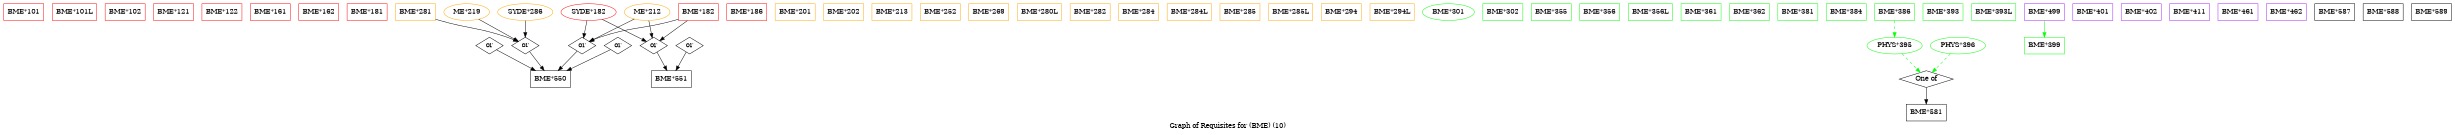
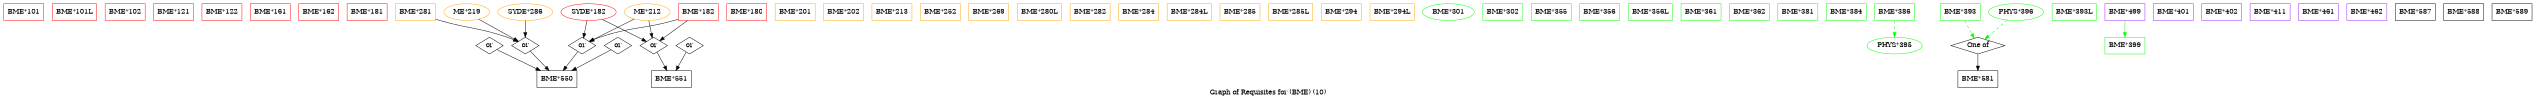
node "BME*186": label "BME*186" -> "BME*180"
edge "PHYS*395" -> "One of": now "BME*393" -> "One of"
